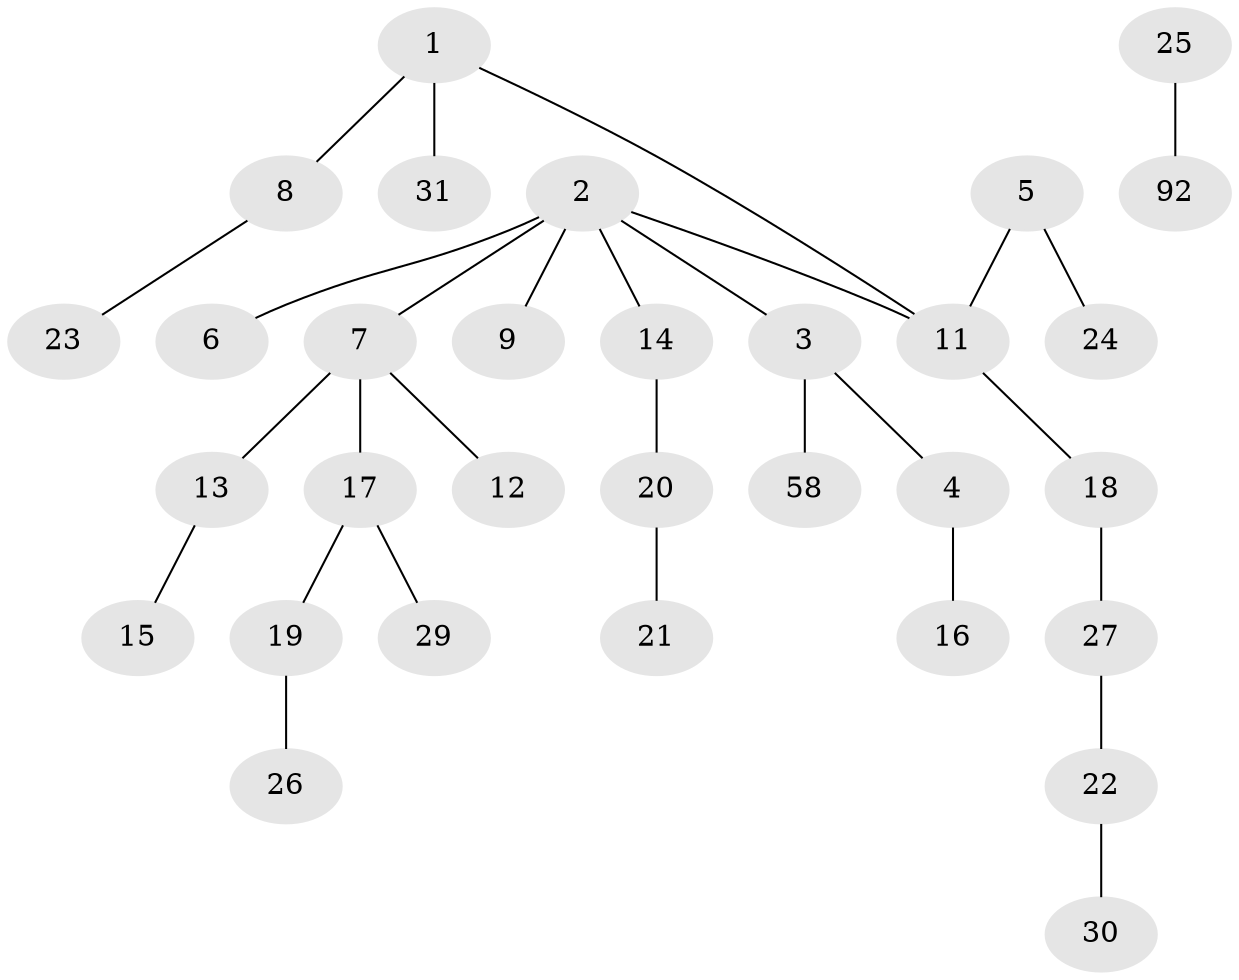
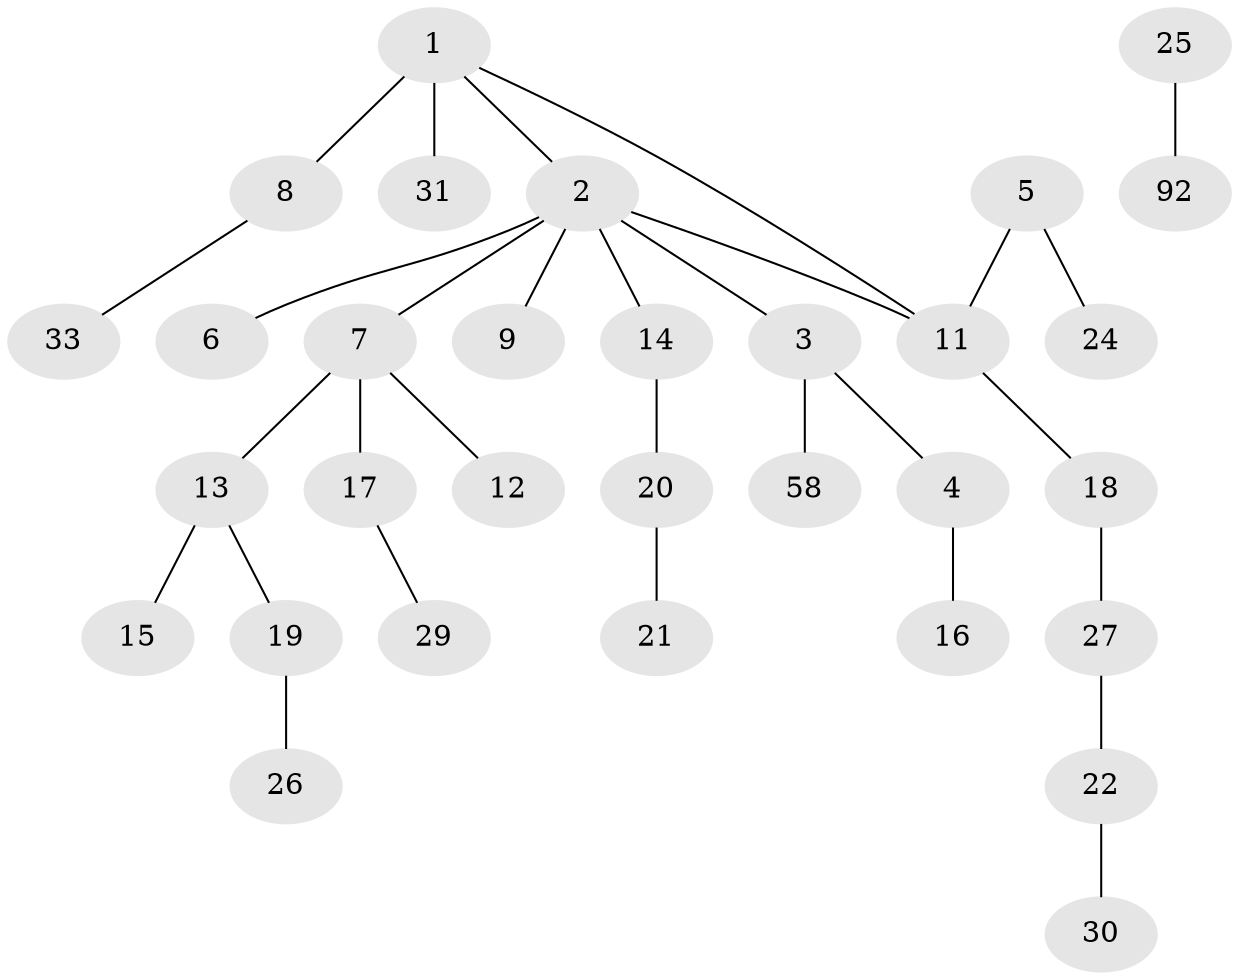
edge "1" -- "2": added
node "23": label "23" -> "33"
edge "17" -- "19": now "13" -- "19"
